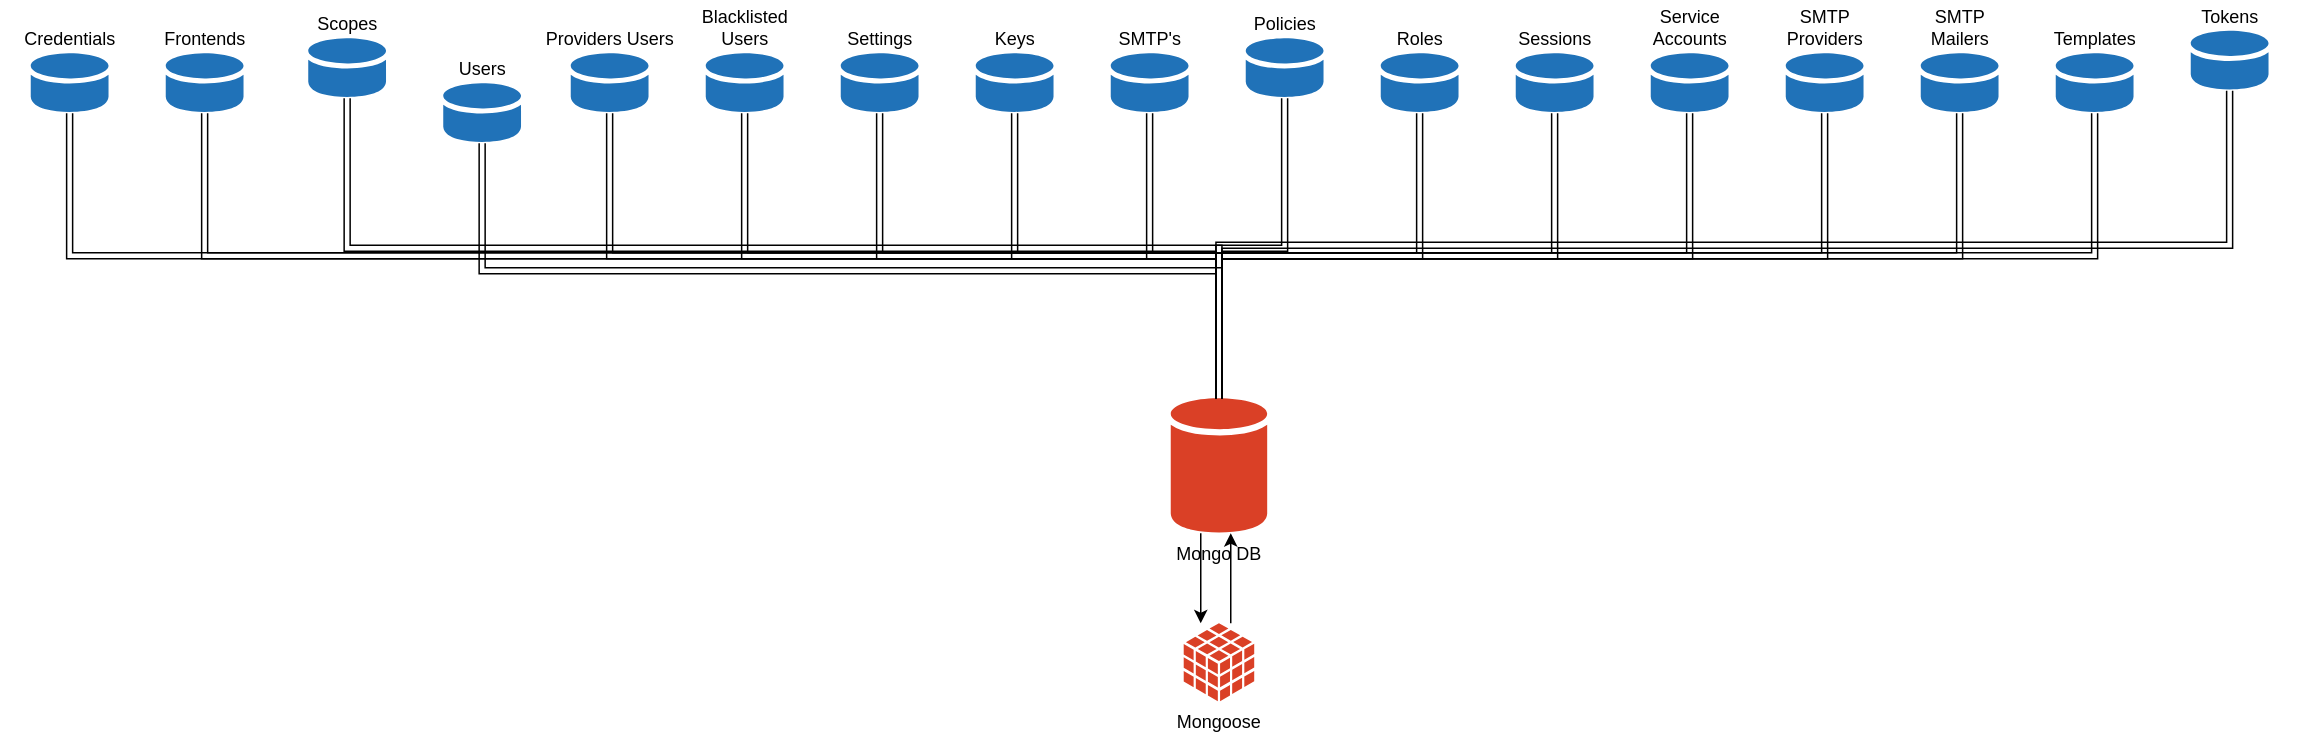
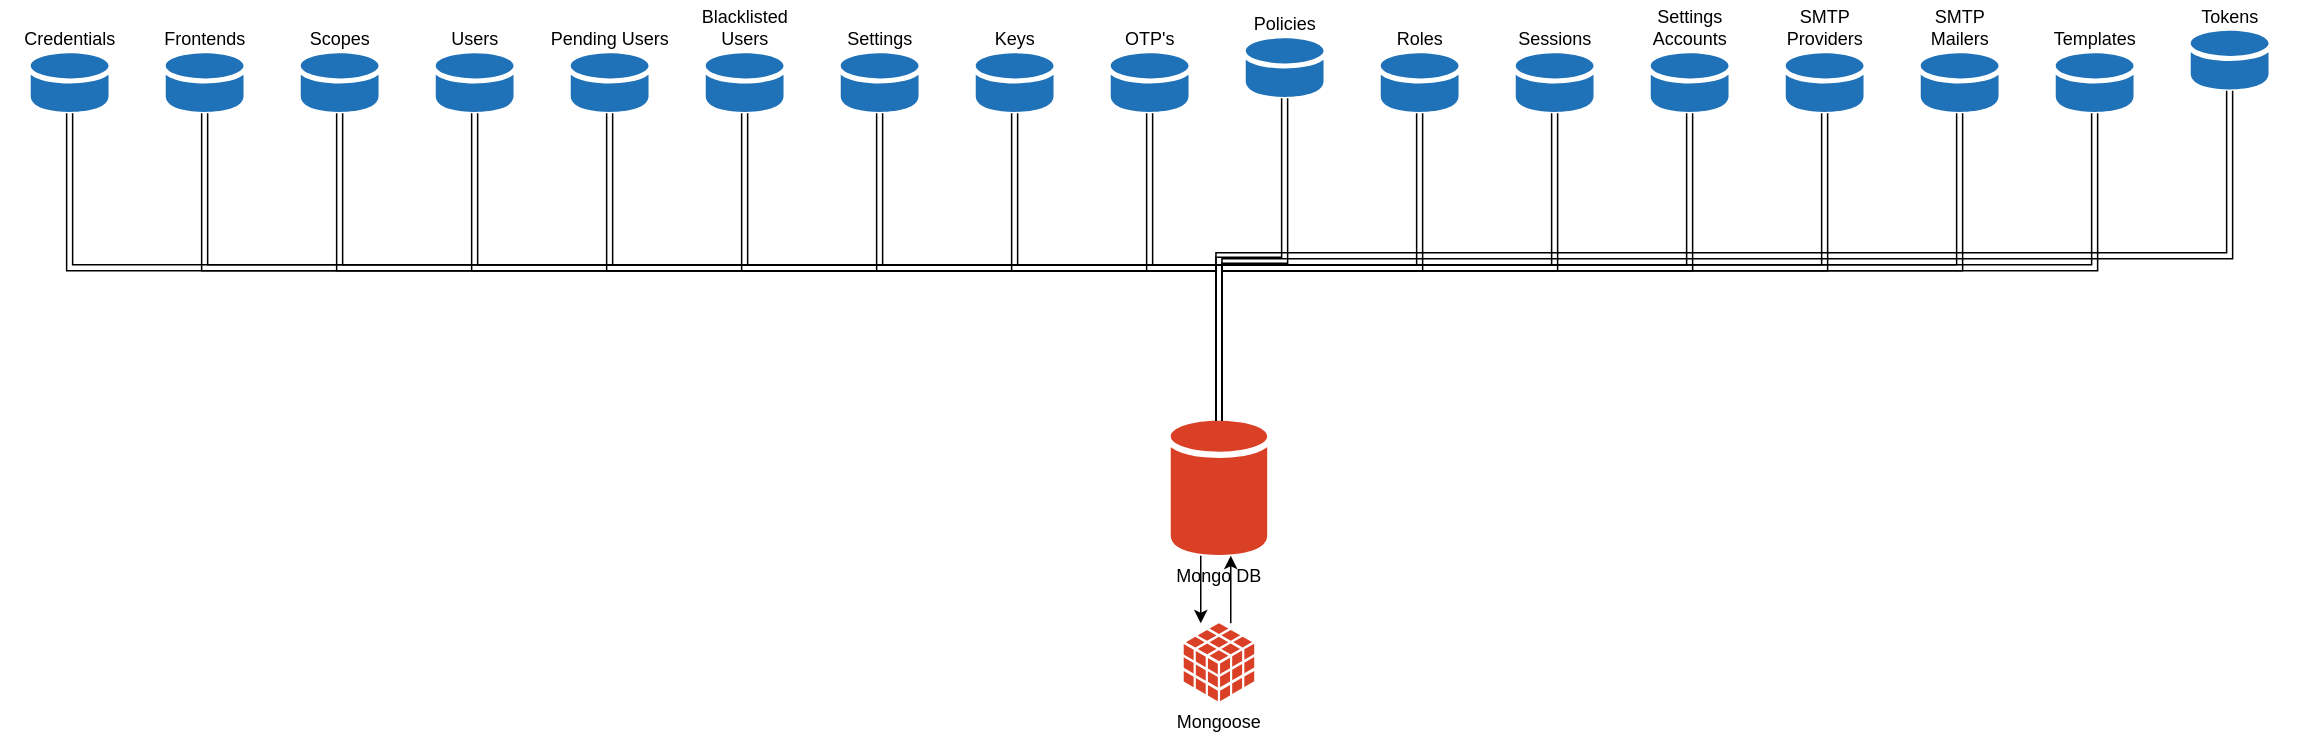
node "Service Accounts": label "Service Accounts" -> "Settings Accounts"
node "Providers Users": label "Providers Users" -> "Pending Users"
node "SMTP's": label "SMTP's" -> "OTP's"
node "Scopes": moved (347, 68) -> (340, 83)
node "Users": moved (482, 113) -> (475, 83)
node "Mongo DB": moved (1219, 466) -> (1219, 488)
